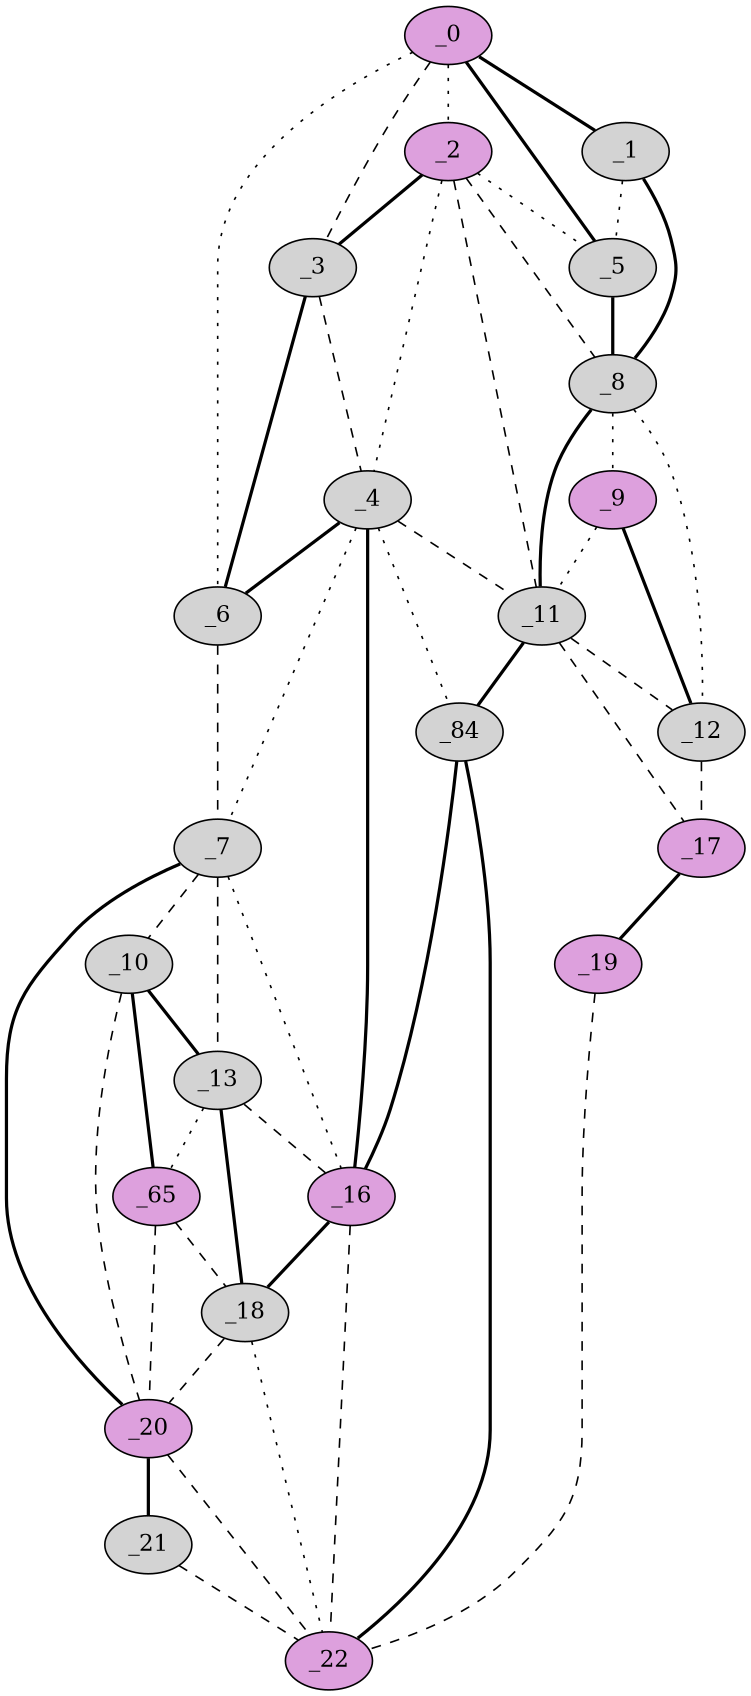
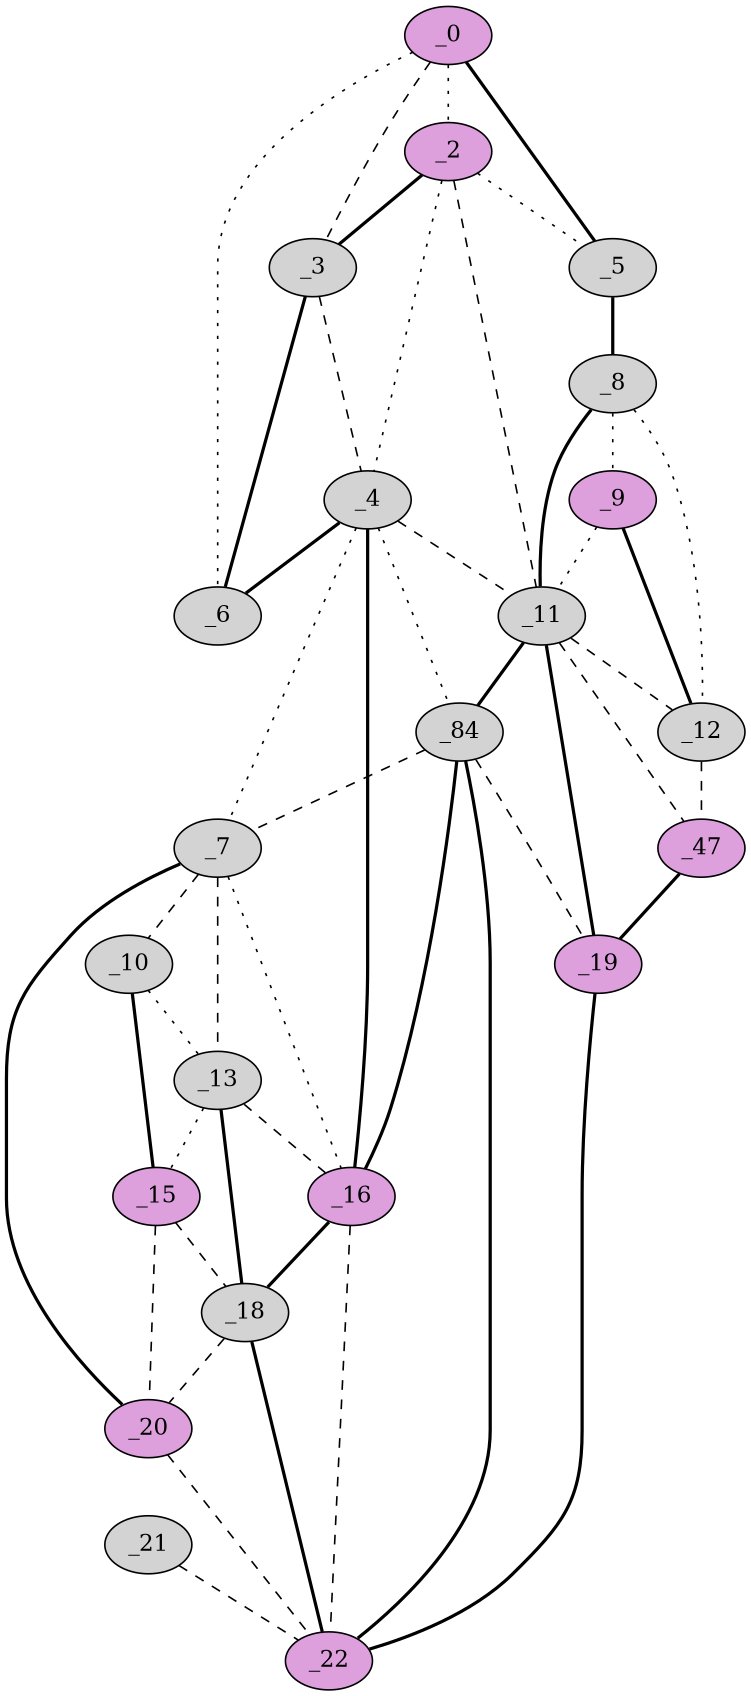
node "_1": removed
edge "_2" -- "_8": removed
edge "_6" -- "_7": now "_84" -- "_7"
edge "_11" -- "_19": added
edge "_84" -- "_19": added
node "_17": label "_17" -> "_47"
edge "_10" -- "_13": style bold -> dotted
node "_65": label "_65" -> "_15"
edge "_10" -- "_20": removed
edge "_19" -- "_22": style dashed -> bold
edge "_20" -- "_21": removed
edge "_18" -- "_22": style dotted -> bold
